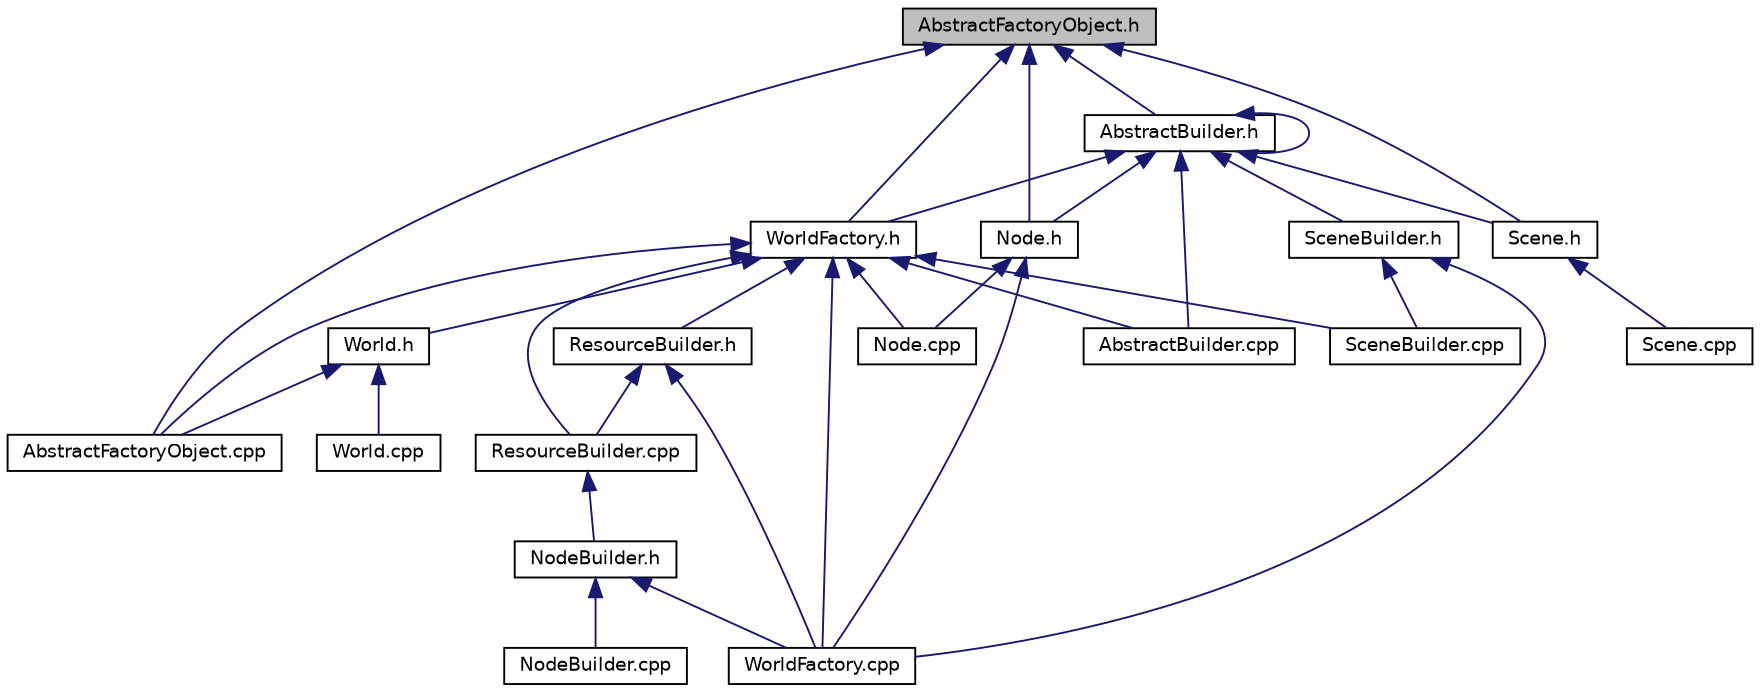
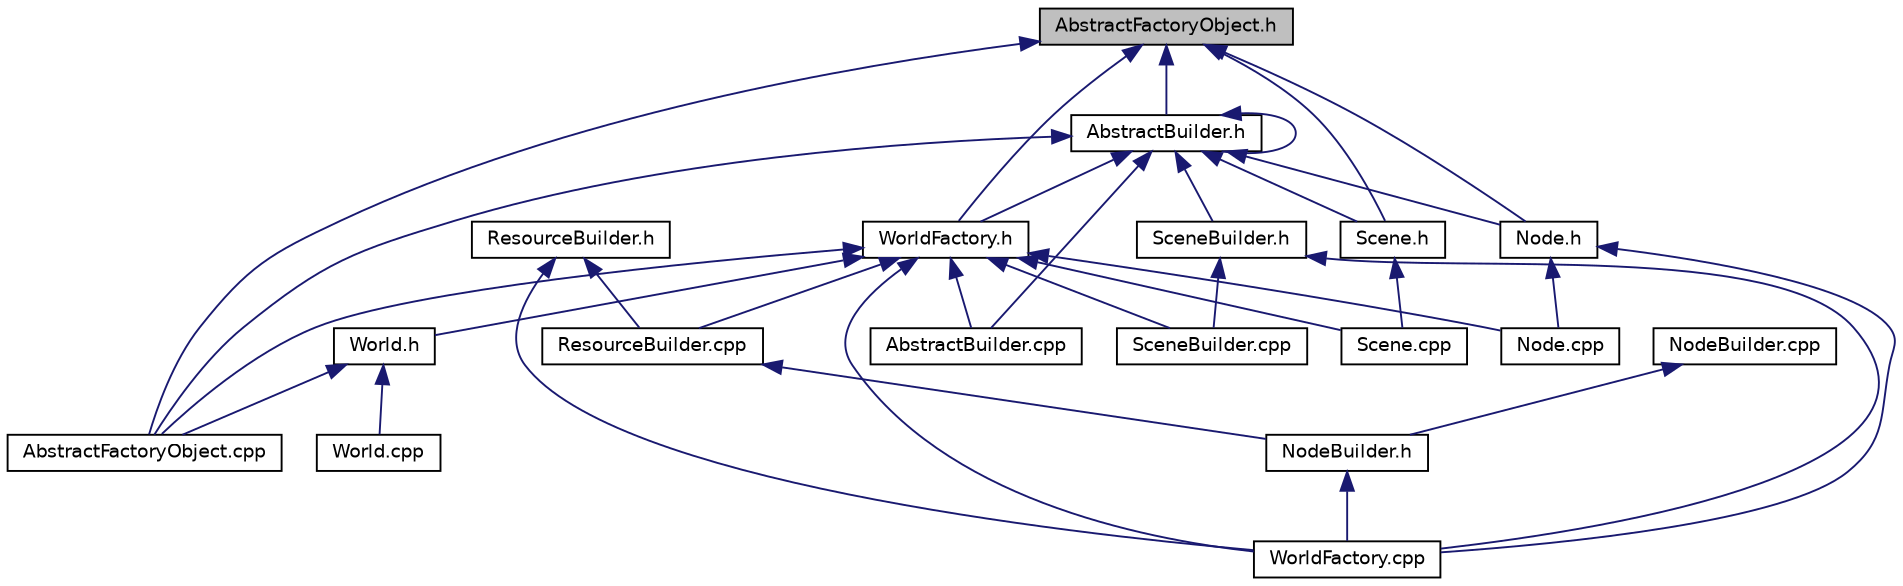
edge "AbstractFactoryObject.cpp" -> "AbstractBuilder.h": added
edge "ResourceBuilder.h" -> "WorldFactory.h": now "Scene.cpp" -> "WorldFactory.h"
edge "NodeBuilder.cpp" -> "NodeBuilder.h": reversed
